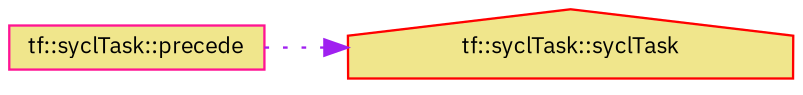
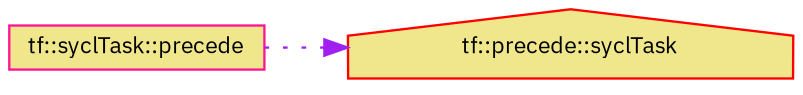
node "tf::syclTask::syclTask": label "tf::syclTask::syclTask" -> "tf::precede::syclTask"
